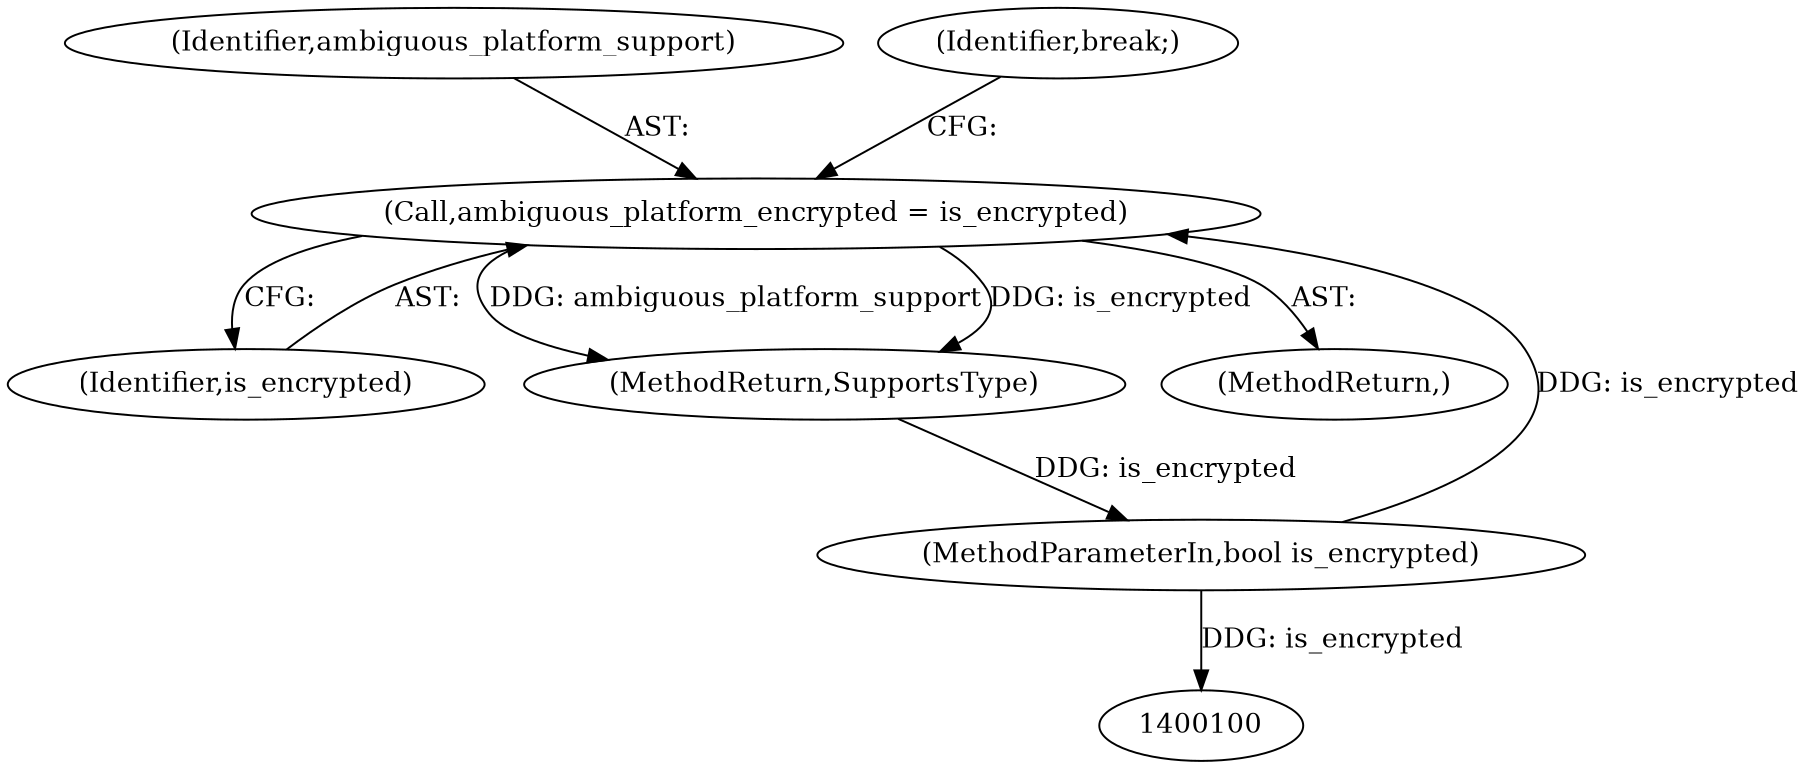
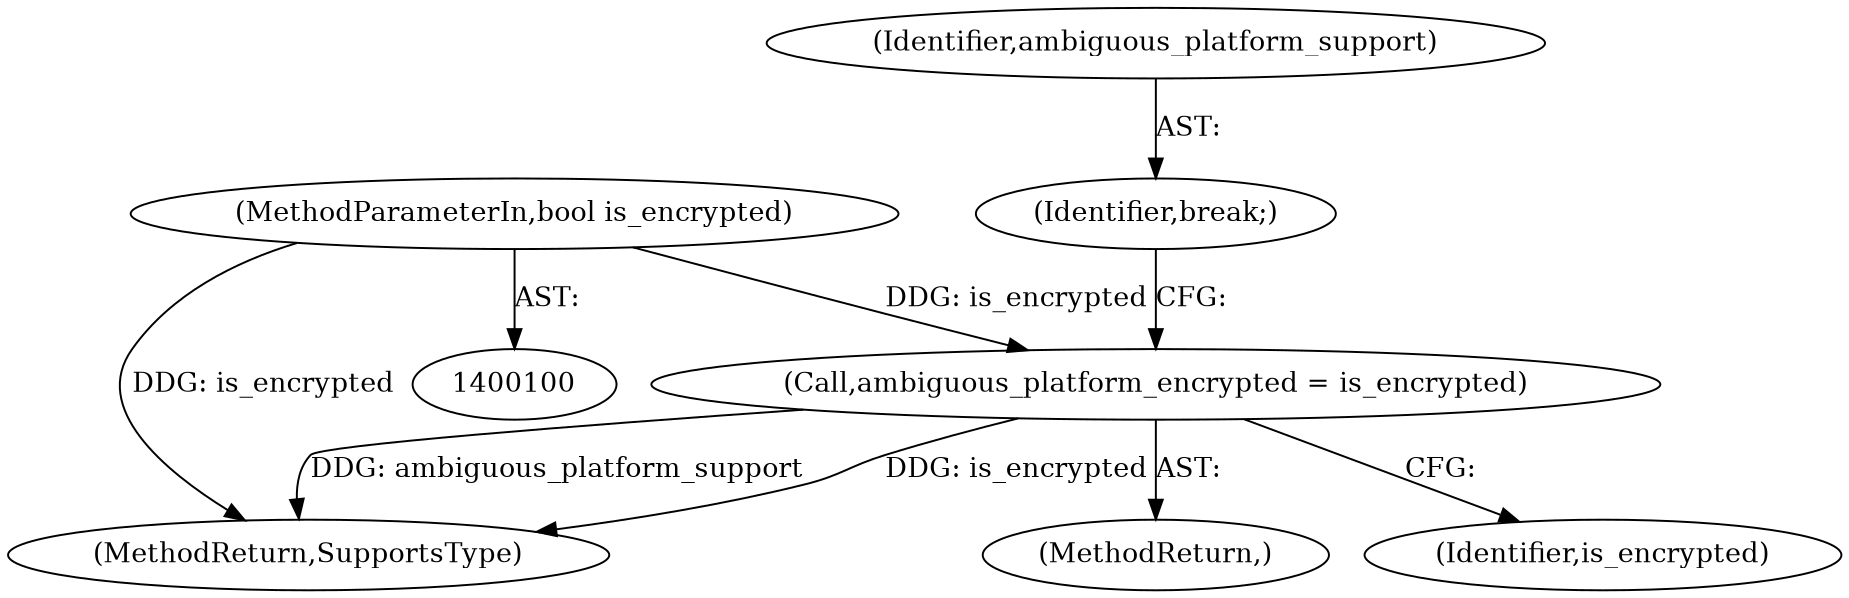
edge "(Identifier,ambiguous_platform_support)" -> "(Call,ambiguous_platform_encrypted = is_encrypted)": now "(Identifier,ambiguous_platform_support)" -> "(Identifier,break;)"
edge "(Identifier,is_encrypted)" -> "(Call,ambiguous_platform_encrypted = is_encrypted)": removed, label "AST:"
edge "(MethodReturn,SupportsType)" -> "(MethodParameterIn,bool is_encrypted)": reversed
edge "(MethodParameterIn,bool is_encrypted)" -> "1400100": label "DDG: is_encrypted" -> "AST: "
